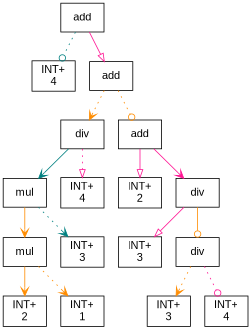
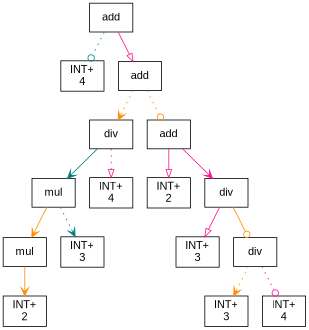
node "INT+ 1": removed
